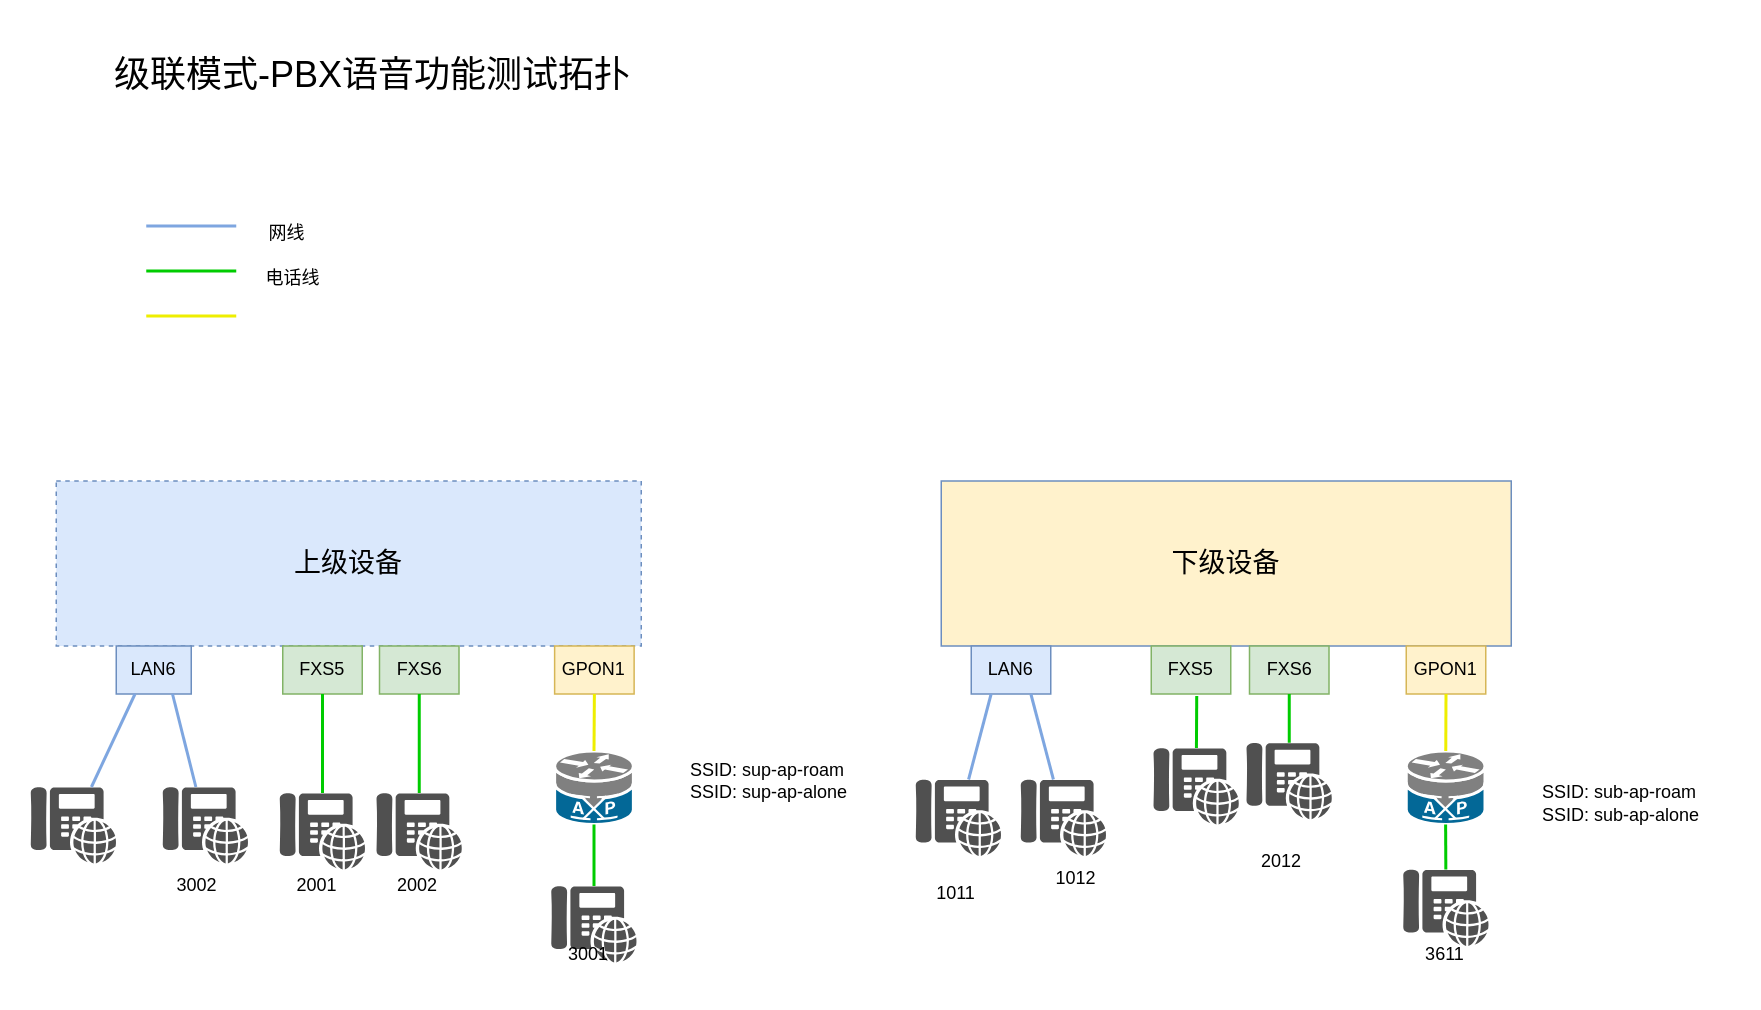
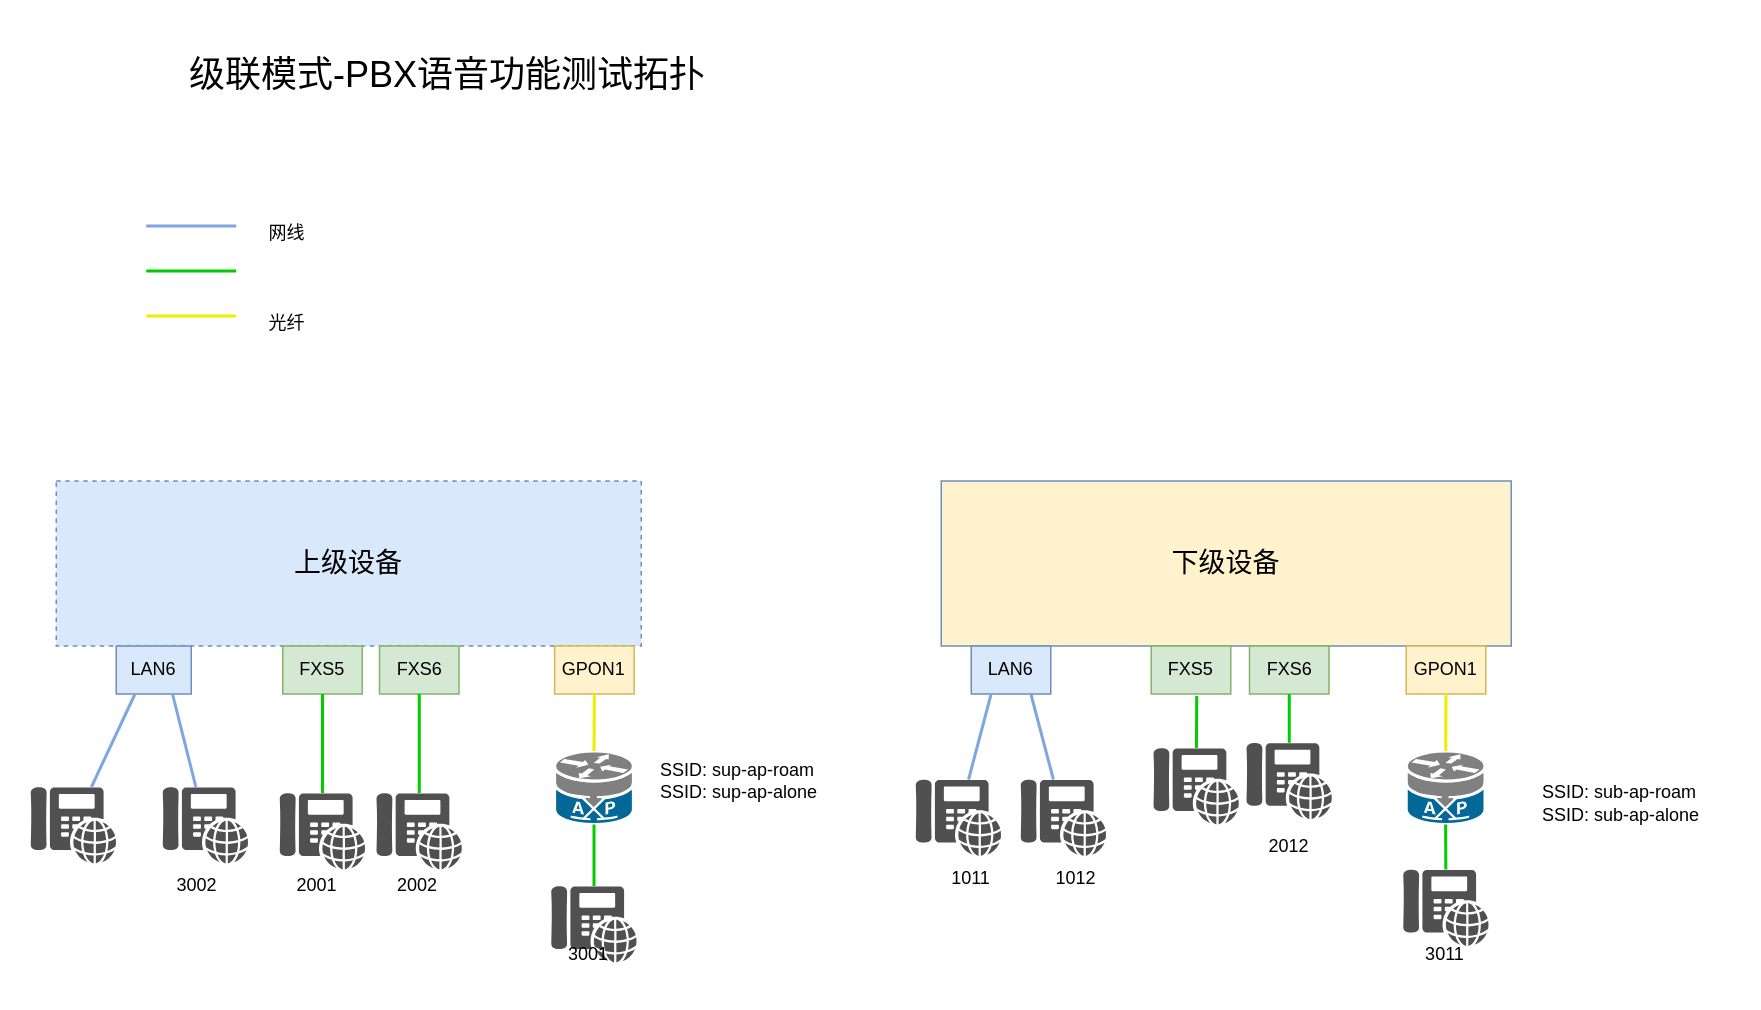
node "级联模式-PBX语音功能测试拓扑": moved (373, 76) -> (448, 76)
node "电话线": removed
node "光纤": added
node "SSID: sup-ap-roam SSID: sup-ap-alone": moved (782, 781) -> (752, 781)
node "2012": moved (1282, 862) -> (1289, 847)
node "1011": moved (956, 893) -> (971, 878)
node "3611": label "3611" -> "3011"
